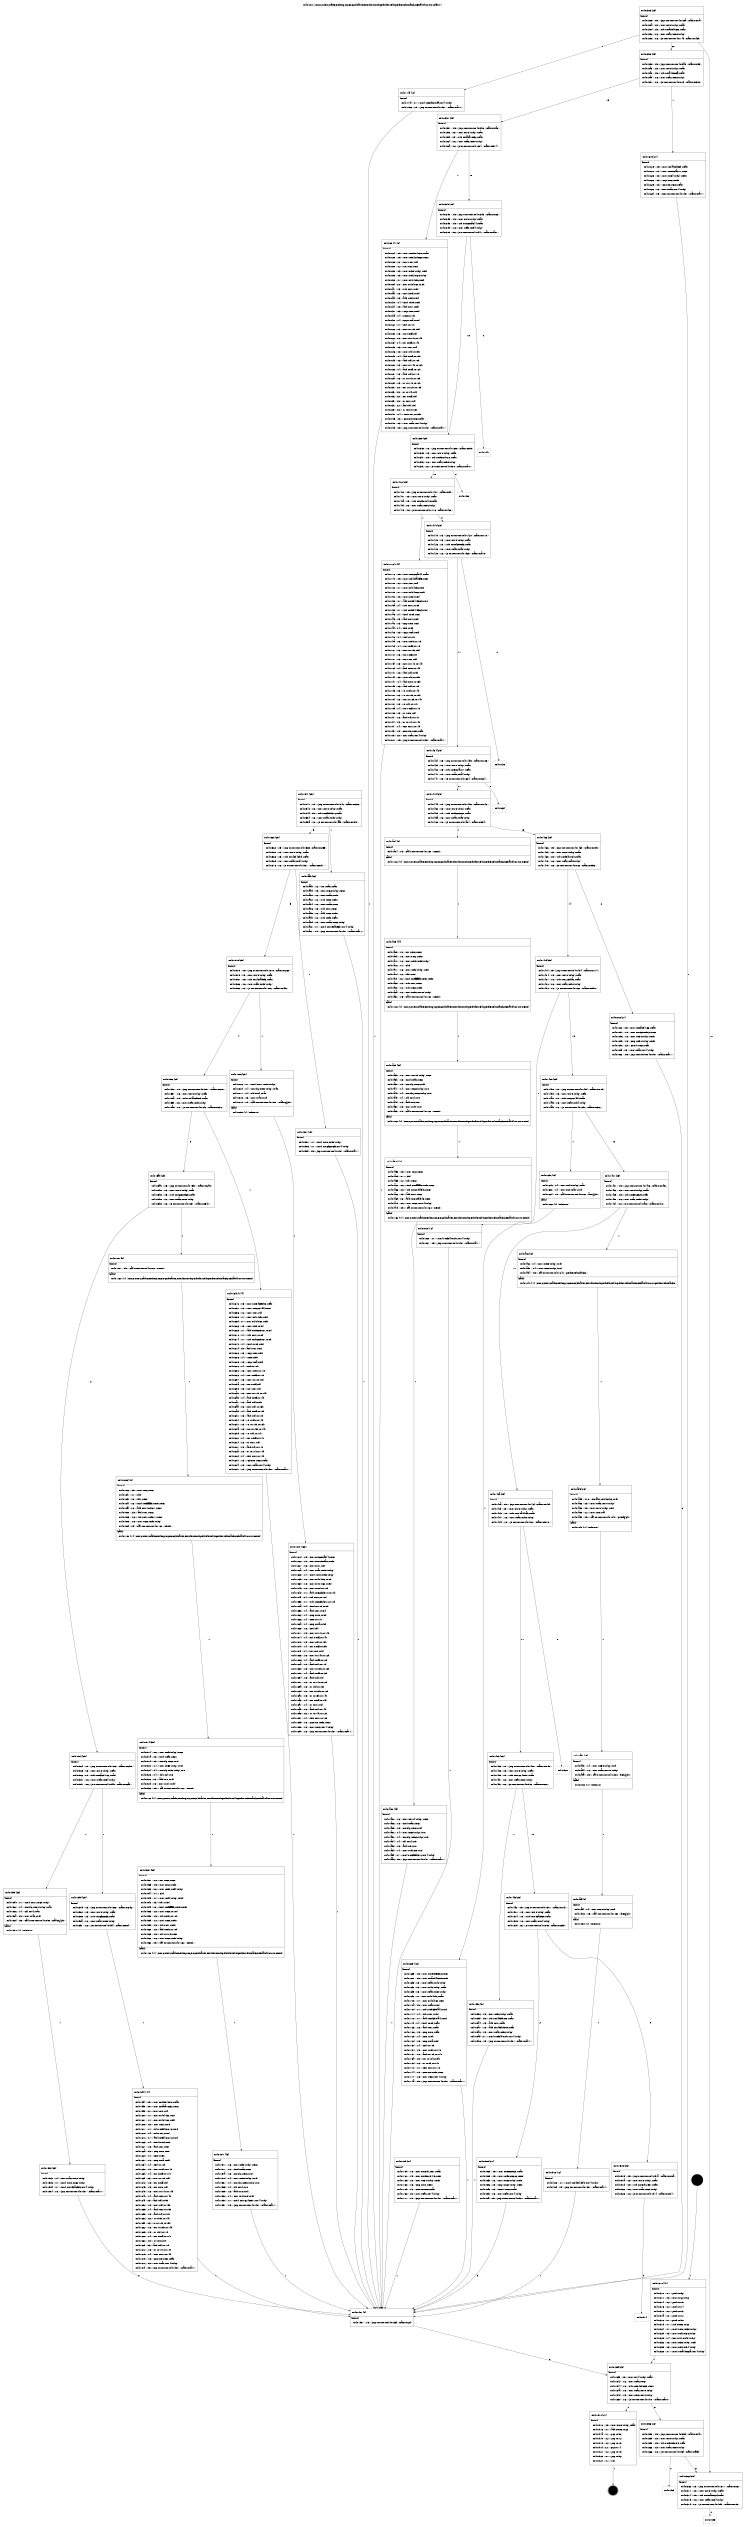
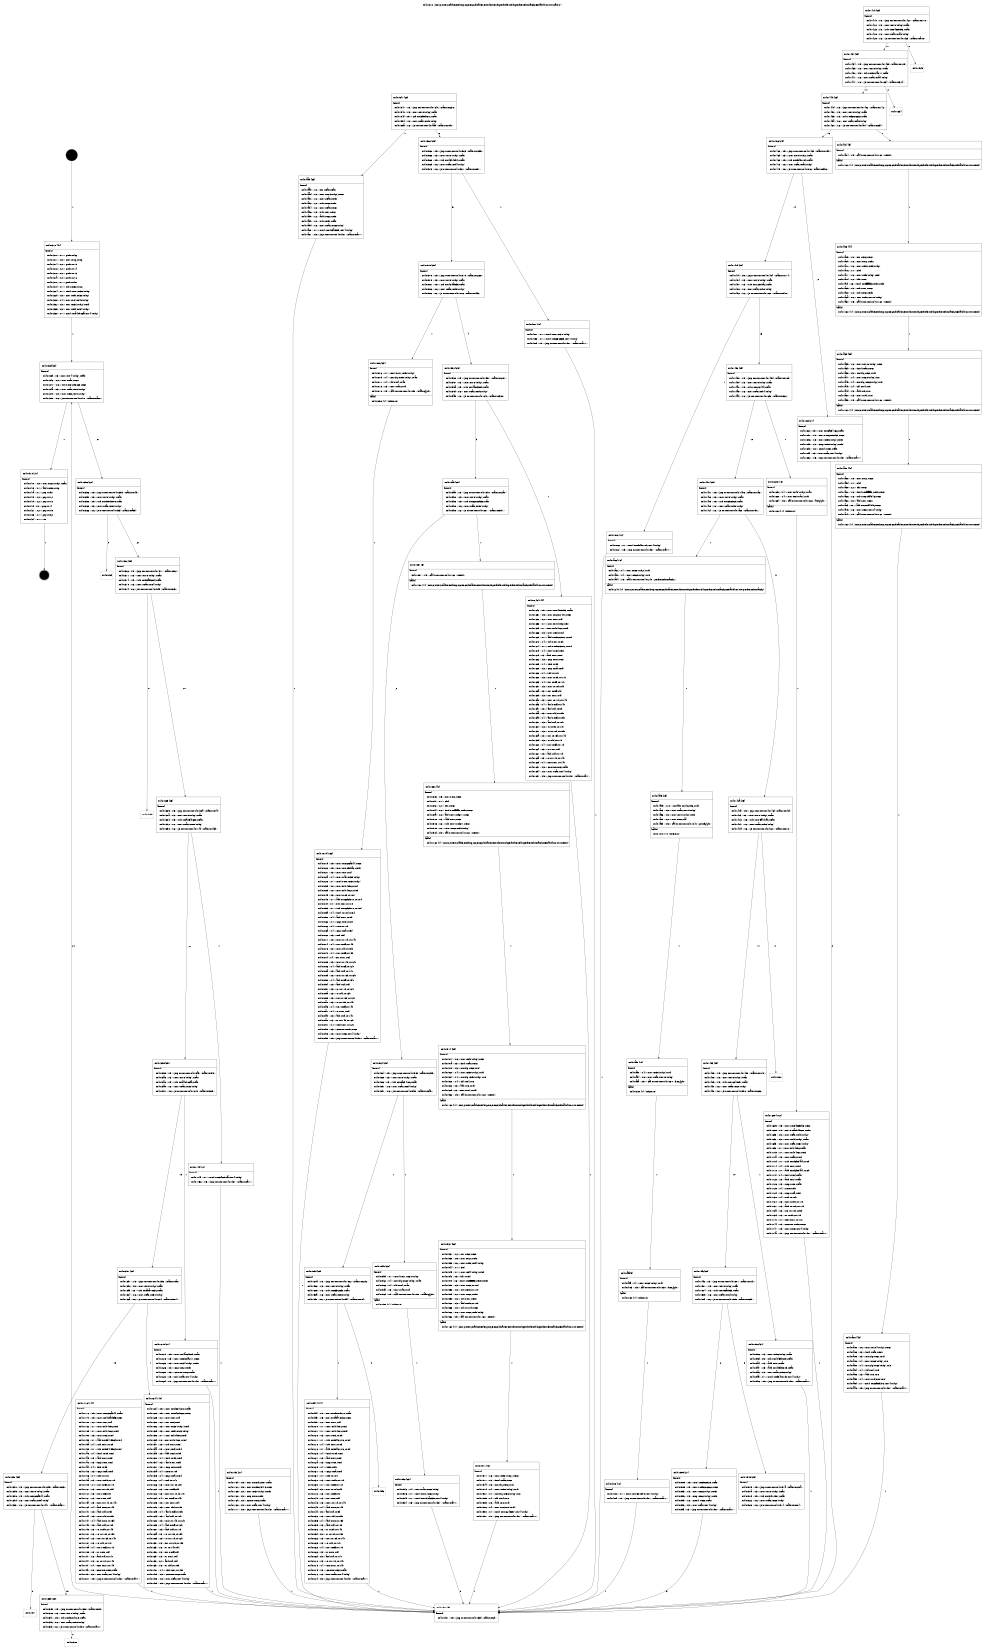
node "0x401402 [25]": removed
edge "0x401385 [25]" -> "0x40136c [25]": reversed
node "0x4015f6": added
node "0x401b14": removed
